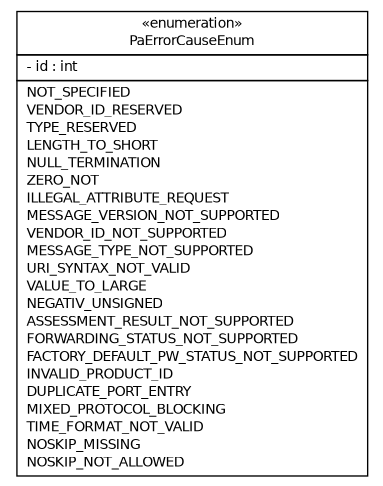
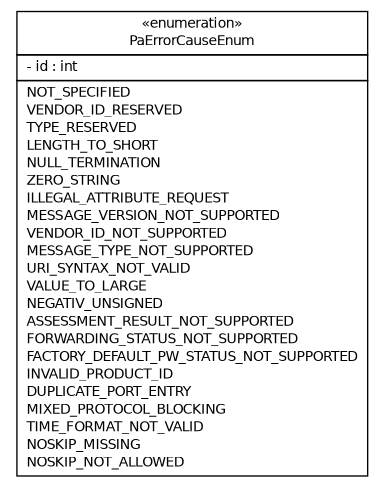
node "PaErrorCauseEnum": text "ZERO_NOT" -> "ZERO_STRING"
